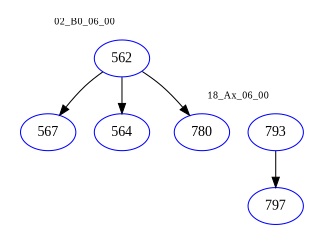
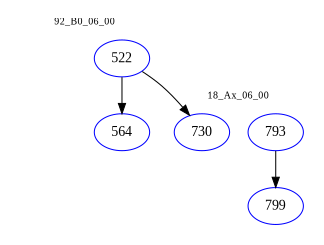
cluster "02_B0_06_00": label "02_B0_06_00" -> "92_B0_06_00"
node "562": label "562" -> "522"
node "567": removed
node "780": label "780" -> "730"
node "797": label "797" -> "799"
